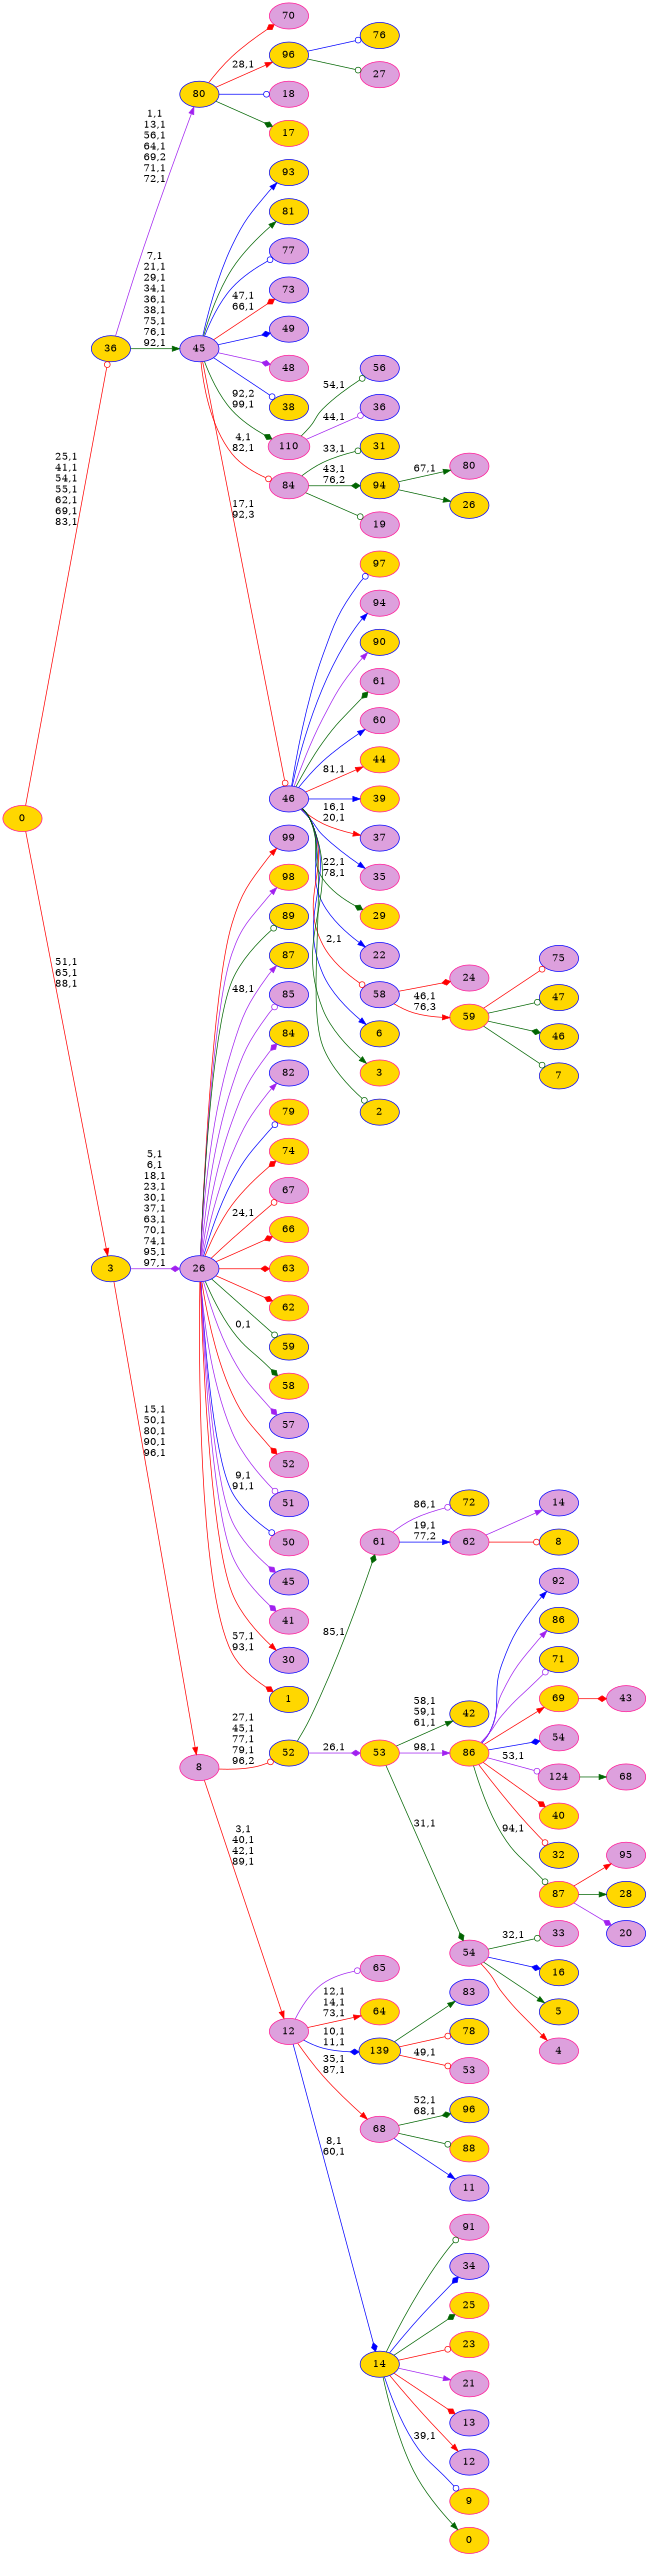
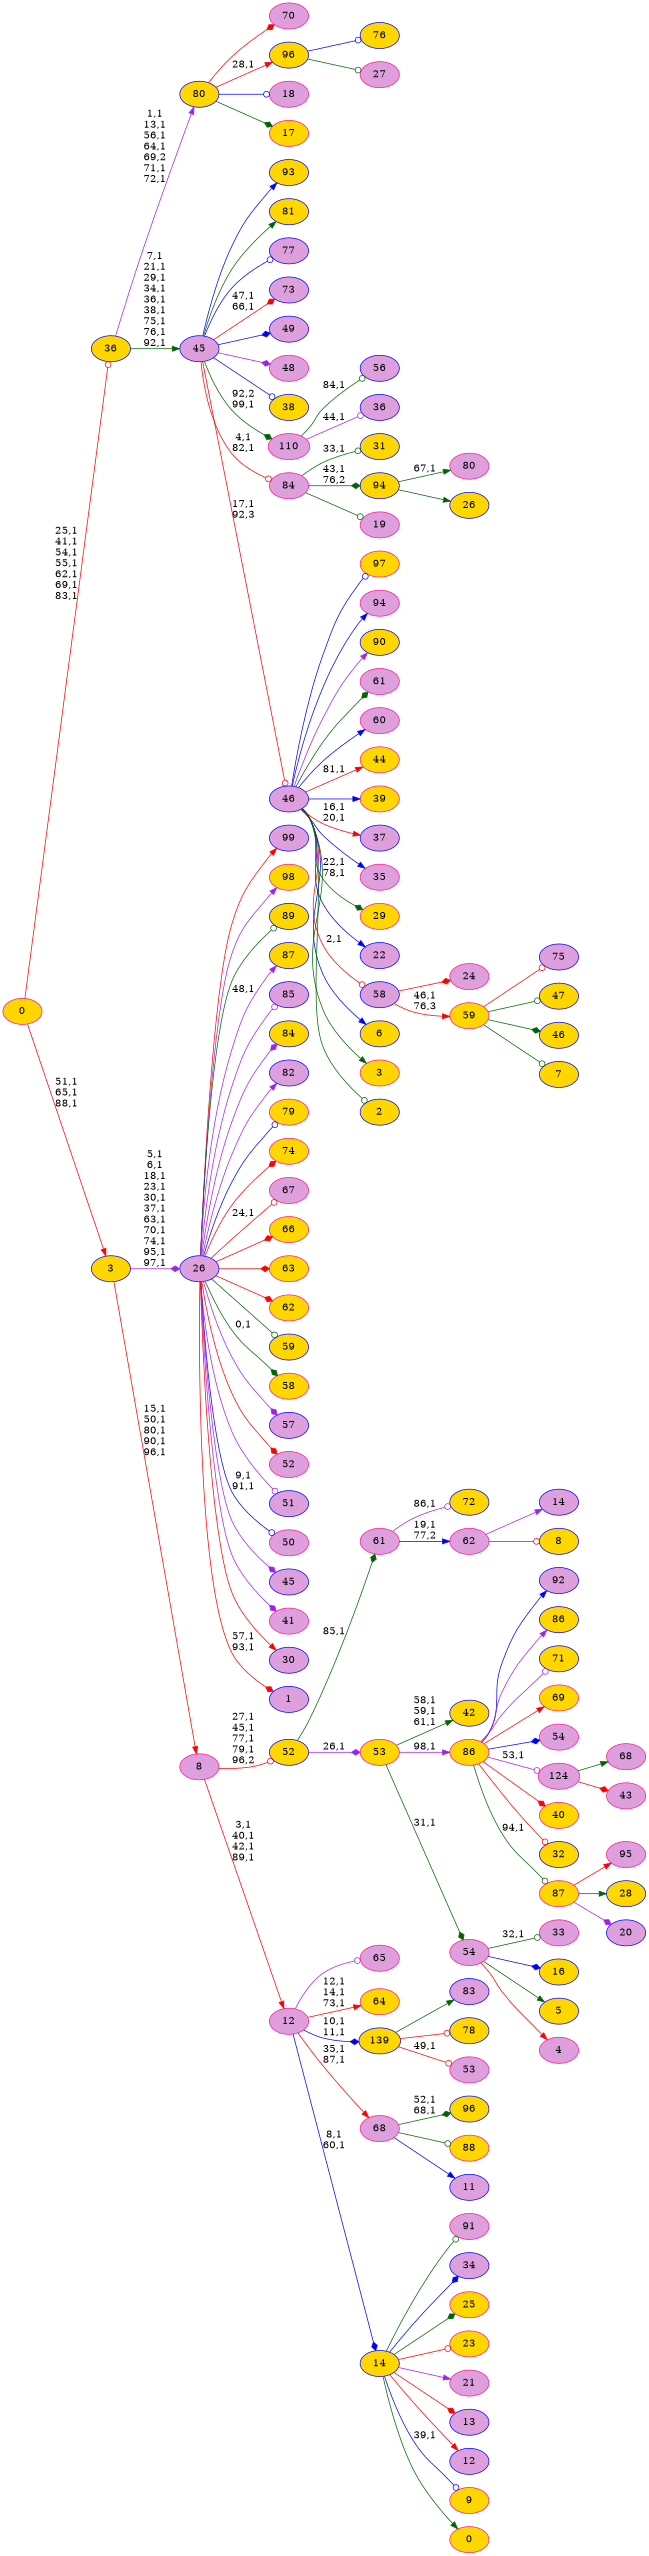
edge "110" -> "56": label "54,1" -> "84,1"
node "1": fillcolor gold -> plum
edge "69" -> "43": now "124" -> "43"
